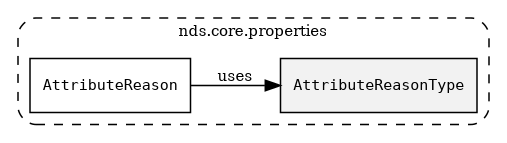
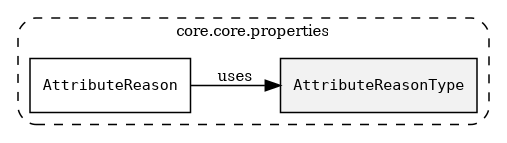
cluster "nds.core.properties": label "nds.core.properties" -> "core.core.properties"
